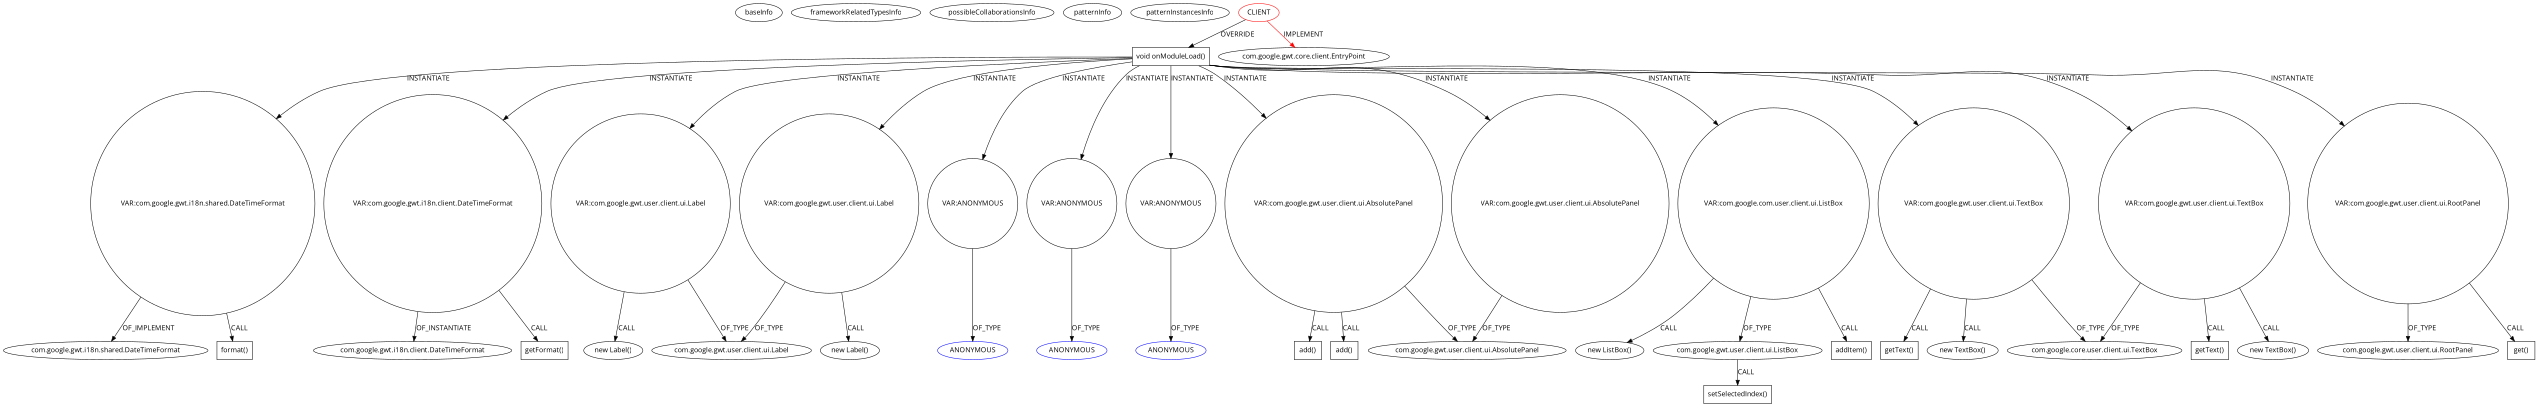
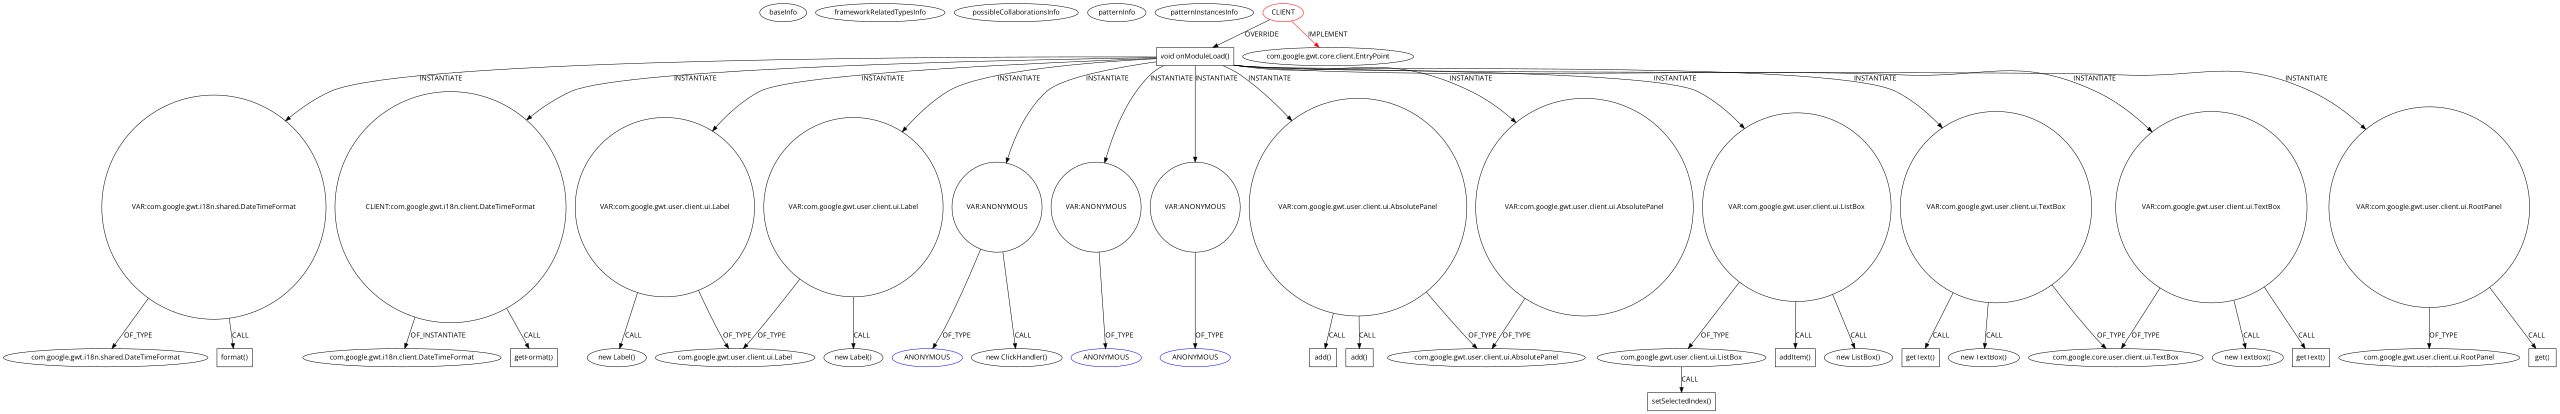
node "VAR:com.google.gwt.i18n.client.DateTimeFormat": label "VAR:com.google.gwt.i18n.client.DateTimeFormat" -> "CLIENT:com.google.gwt.i18n.client.DateTimeFormat"
node "VAR:com.google.com.user.client.ui.ListBox": label "VAR:com.google.com.user.client.ui.ListBox" -> "VAR:com.google.gwt.user.client.ui.ListBox"
edge "VAR:com.google.gwt.i18n.shared.DateTimeFormat" -> "com.google.gwt.i18n.shared.DateTimeFormat": label "OF_IMPLEMENT" -> "OF_TYPE"
node "new ClickHandler()": added
